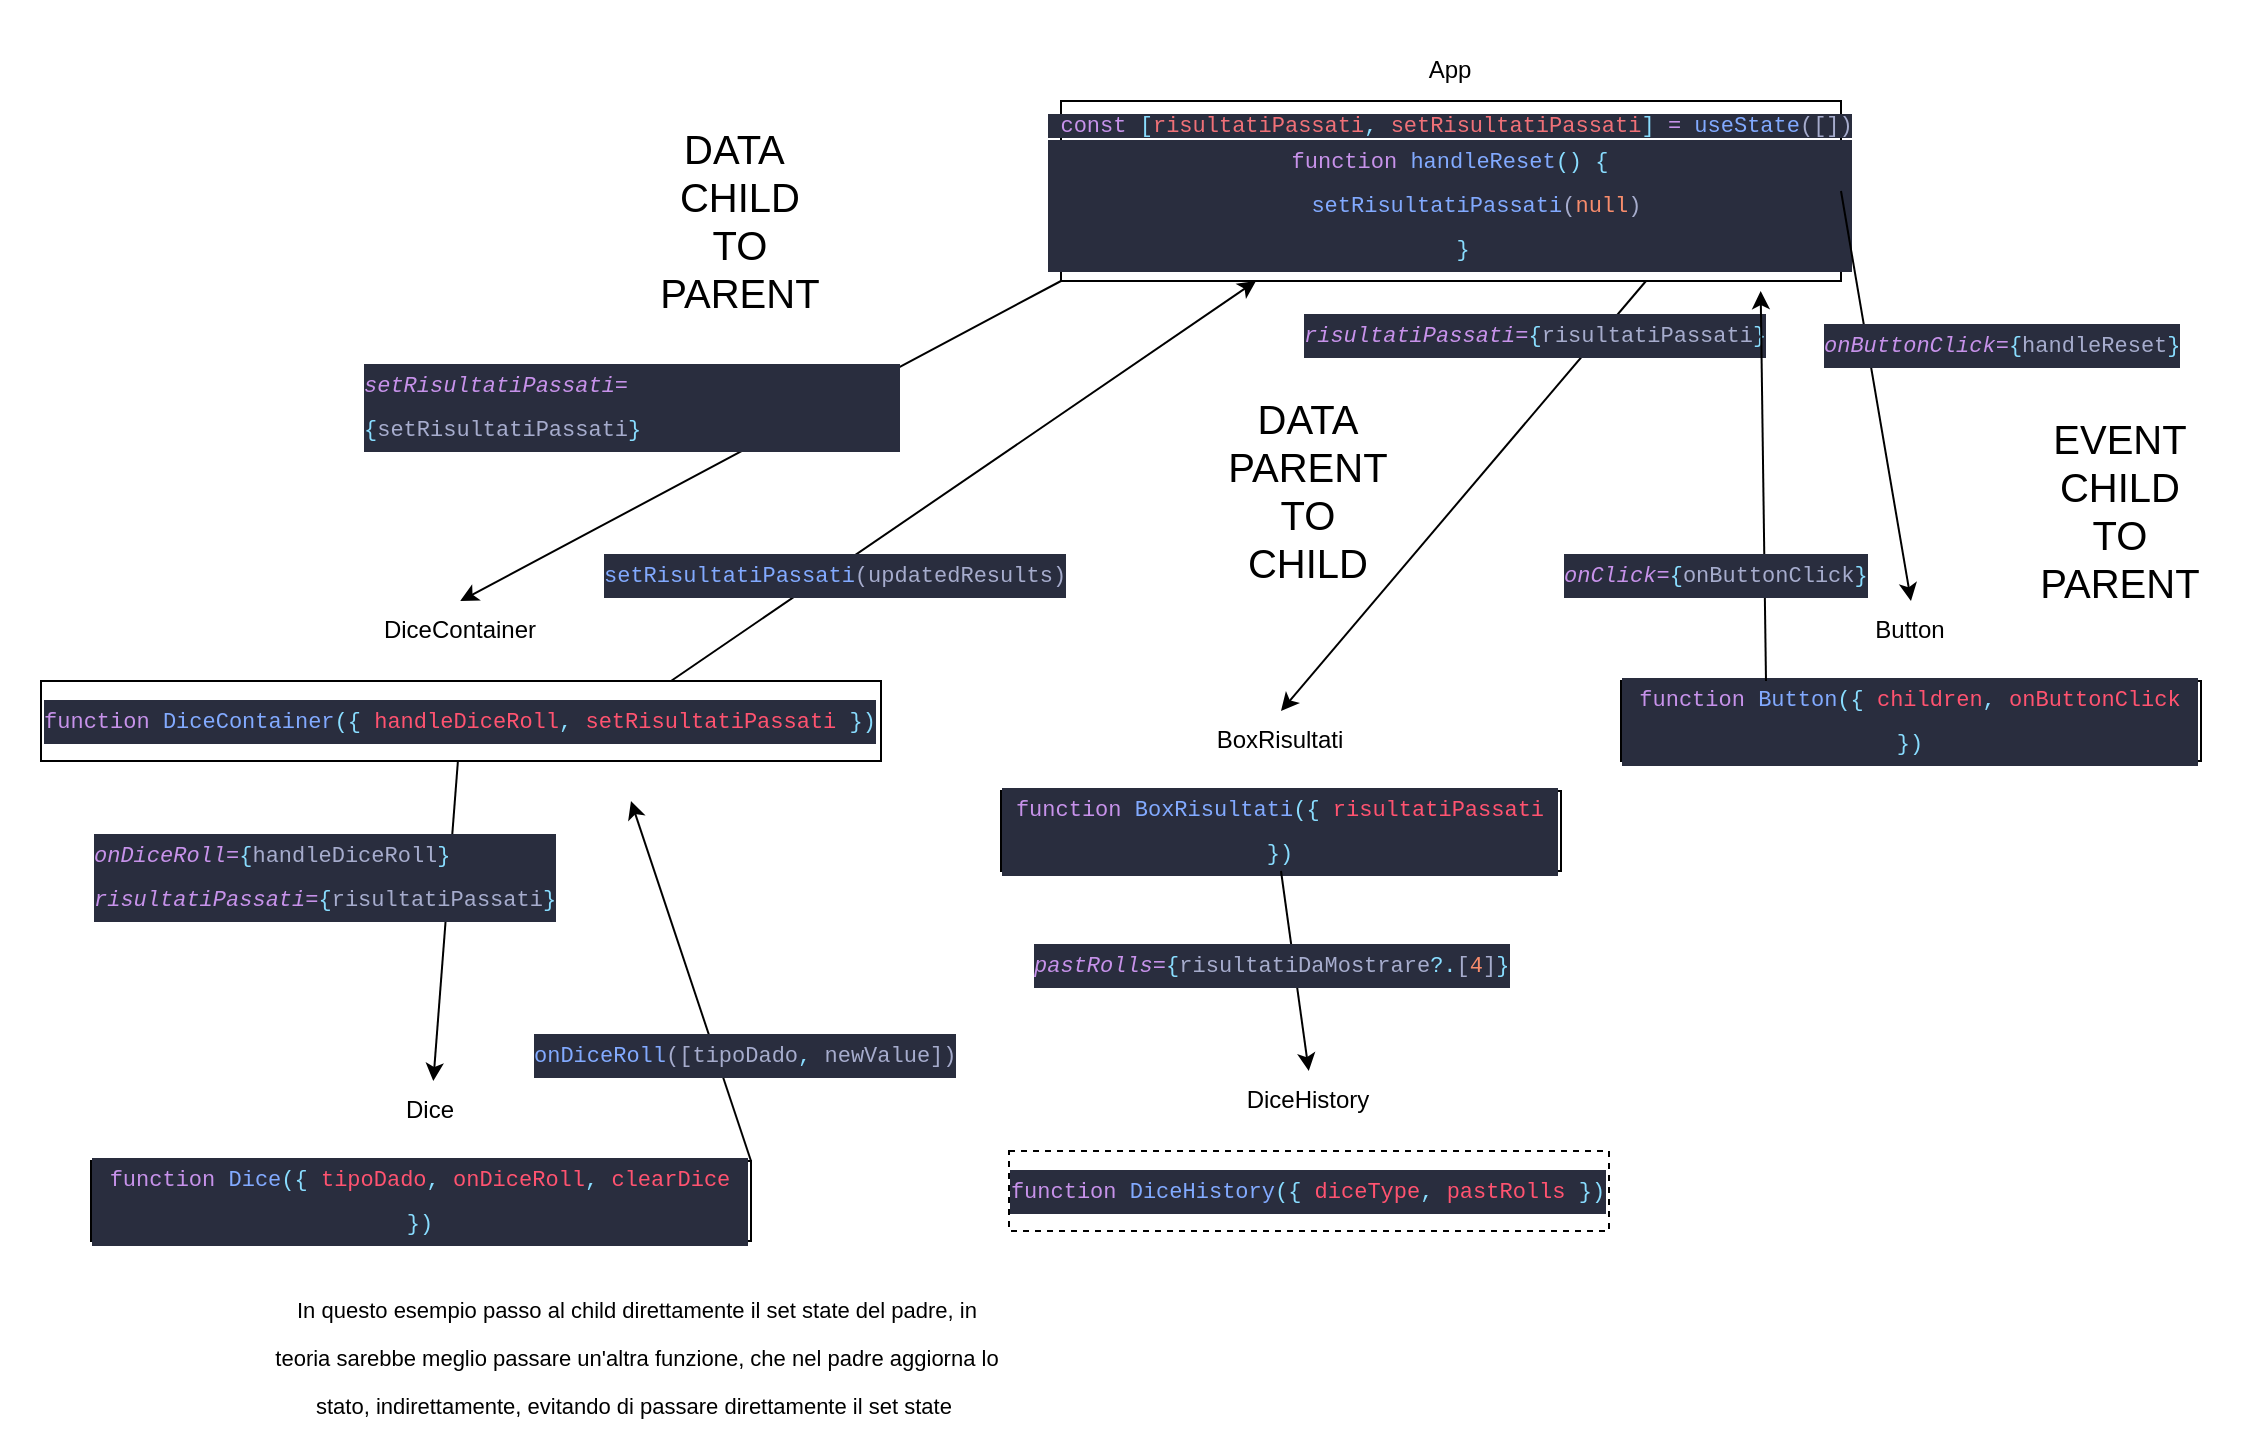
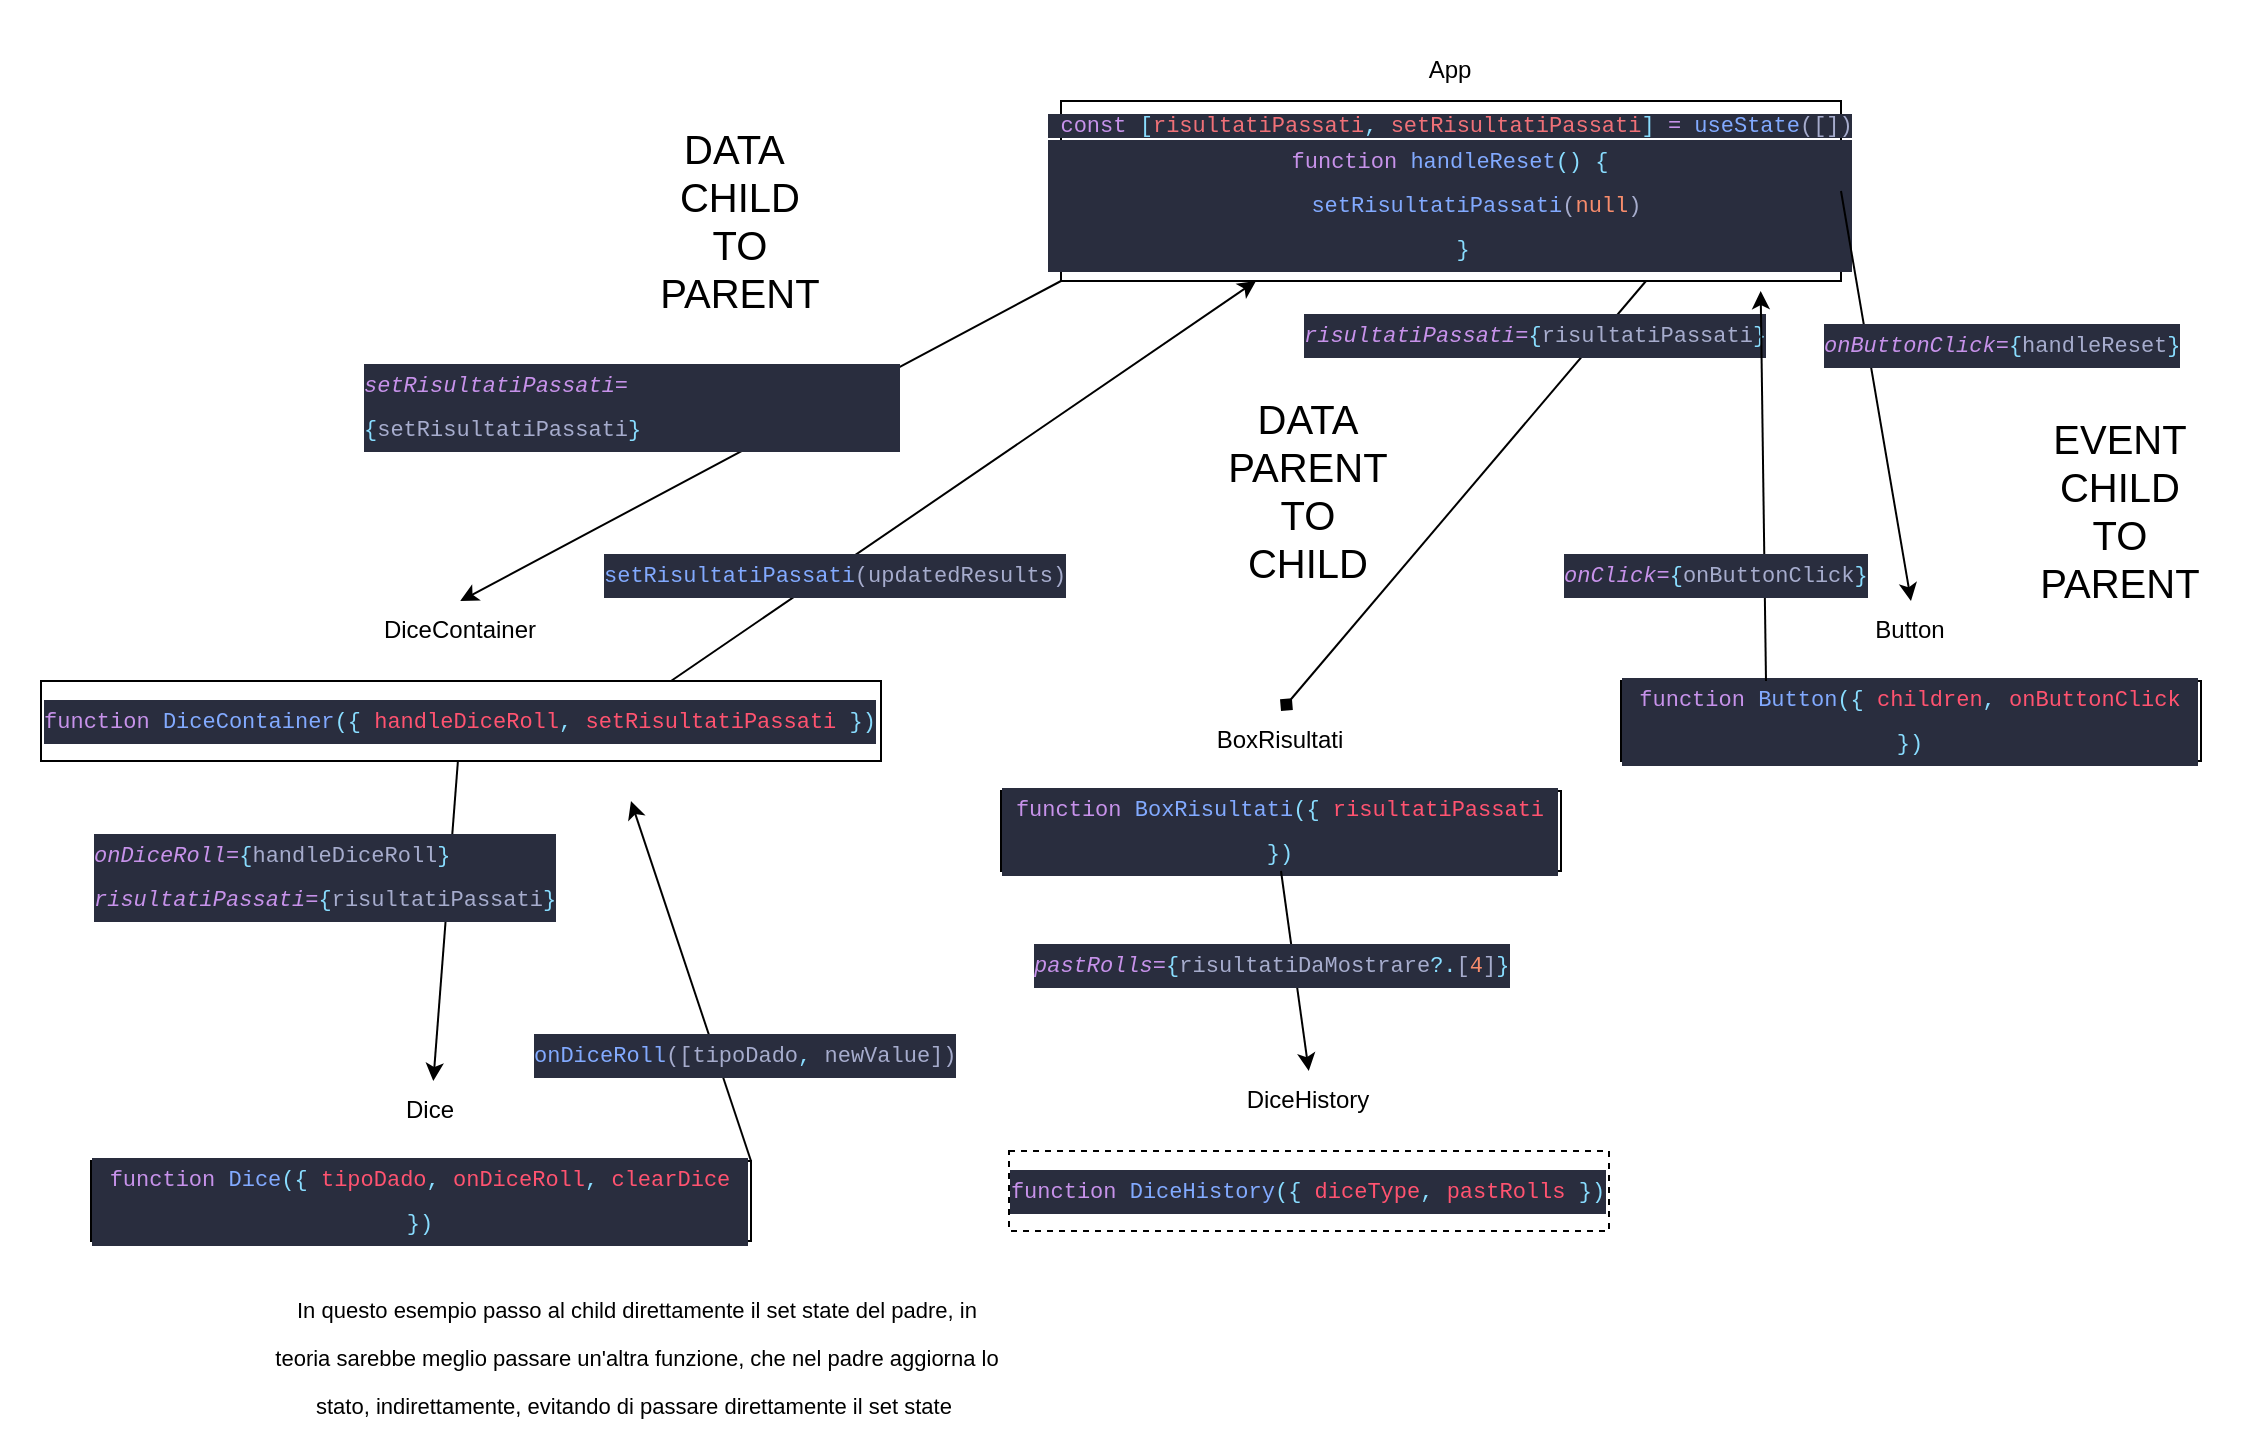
edge "const [risultatiPassati, setRisultatiPassati] = useState([]) function handleReset() { setRisultatiPassati(null) }" -> "BoxRisultati": arrowhead classic -> diamond
